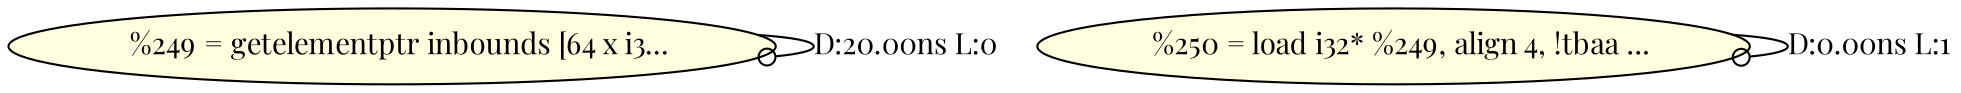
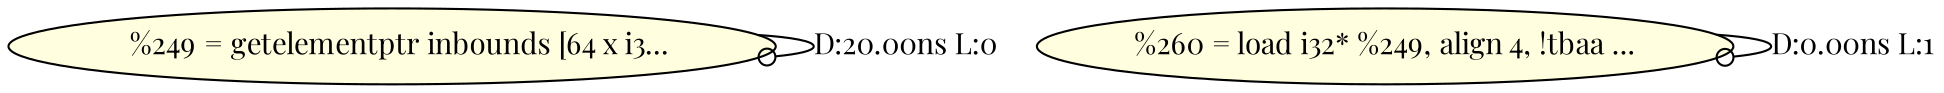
node "%250 = load i32* %249, align 4, !tbaa ...": label "%250 = load i32* %249, align 4, !tbaa ..." -> "%260 = load i32* %249, align 4, !tbaa ..."
